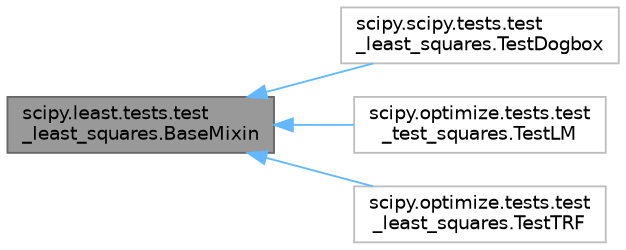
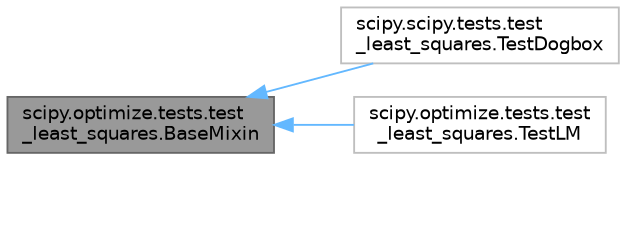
node "scipy.least.tests.test _least_squares.BaseMixin": label "scipy.least.tests.test _least_squares.BaseMixin" -> "scipy.optimize.tests.test _least_squares.BaseMixin"
node "scipy.optimize.tests.test _test_squares.TestLM": label "scipy.optimize.tests.test _test_squares.TestLM" -> "scipy.optimize.tests.test _least_squares.TestLM"
node "scipy.optimize.tests.test _least_squares.TestTRF": removed
